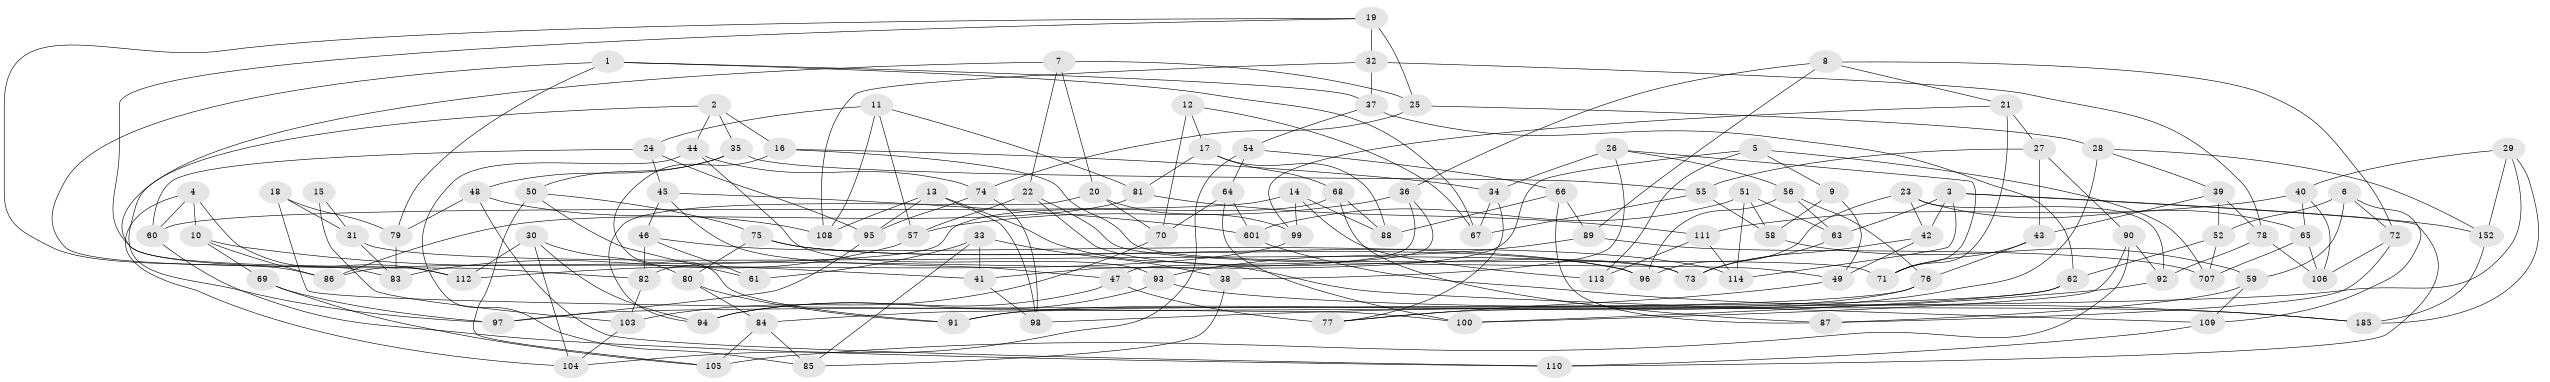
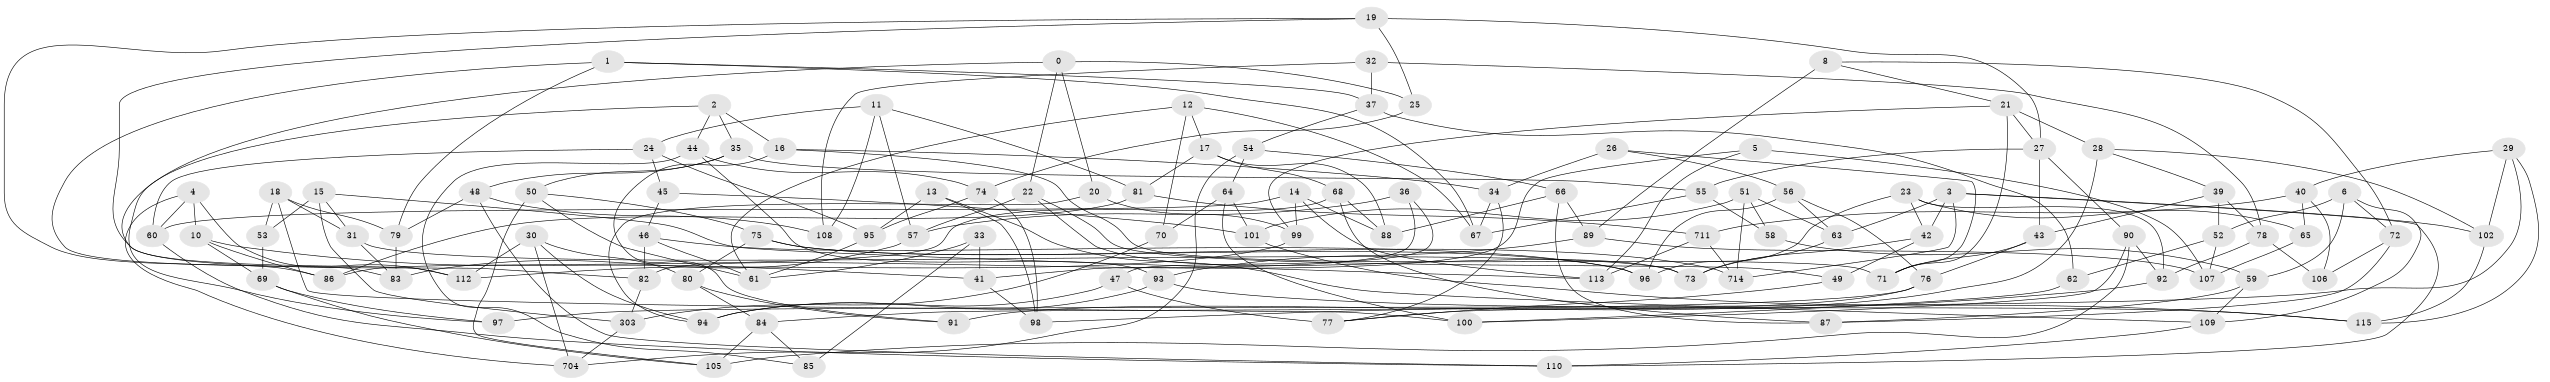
edge "19" -- "32": now "19" -- "27"
node "7": label "7" -> "0"
edge "8" -- "36": removed
edge "25" -- "28": now "21" -- "28"
edge "12" -- "61": added
node "9": removed
edge "13" -- "108": removed
edge "20" -- "70": removed
node "53": added
node "601": label "601" -> "101"
node "111": label "111" -> "711"
node "152": label "152" -> "102"
edge "15" -- "113": added
edge "65" -- "106": removed
edge "45" -- "47": removed
node "38": removed
node "114": label "114" -> "714"
node "707": label "707" -> "107"
edge "95" -- "97": now "95" -- "61"
edge "62" -- "91": removed
node "103": label "103" -> "303"
node "185": label "185" -> "115"
node "104": label "104" -> "704"
